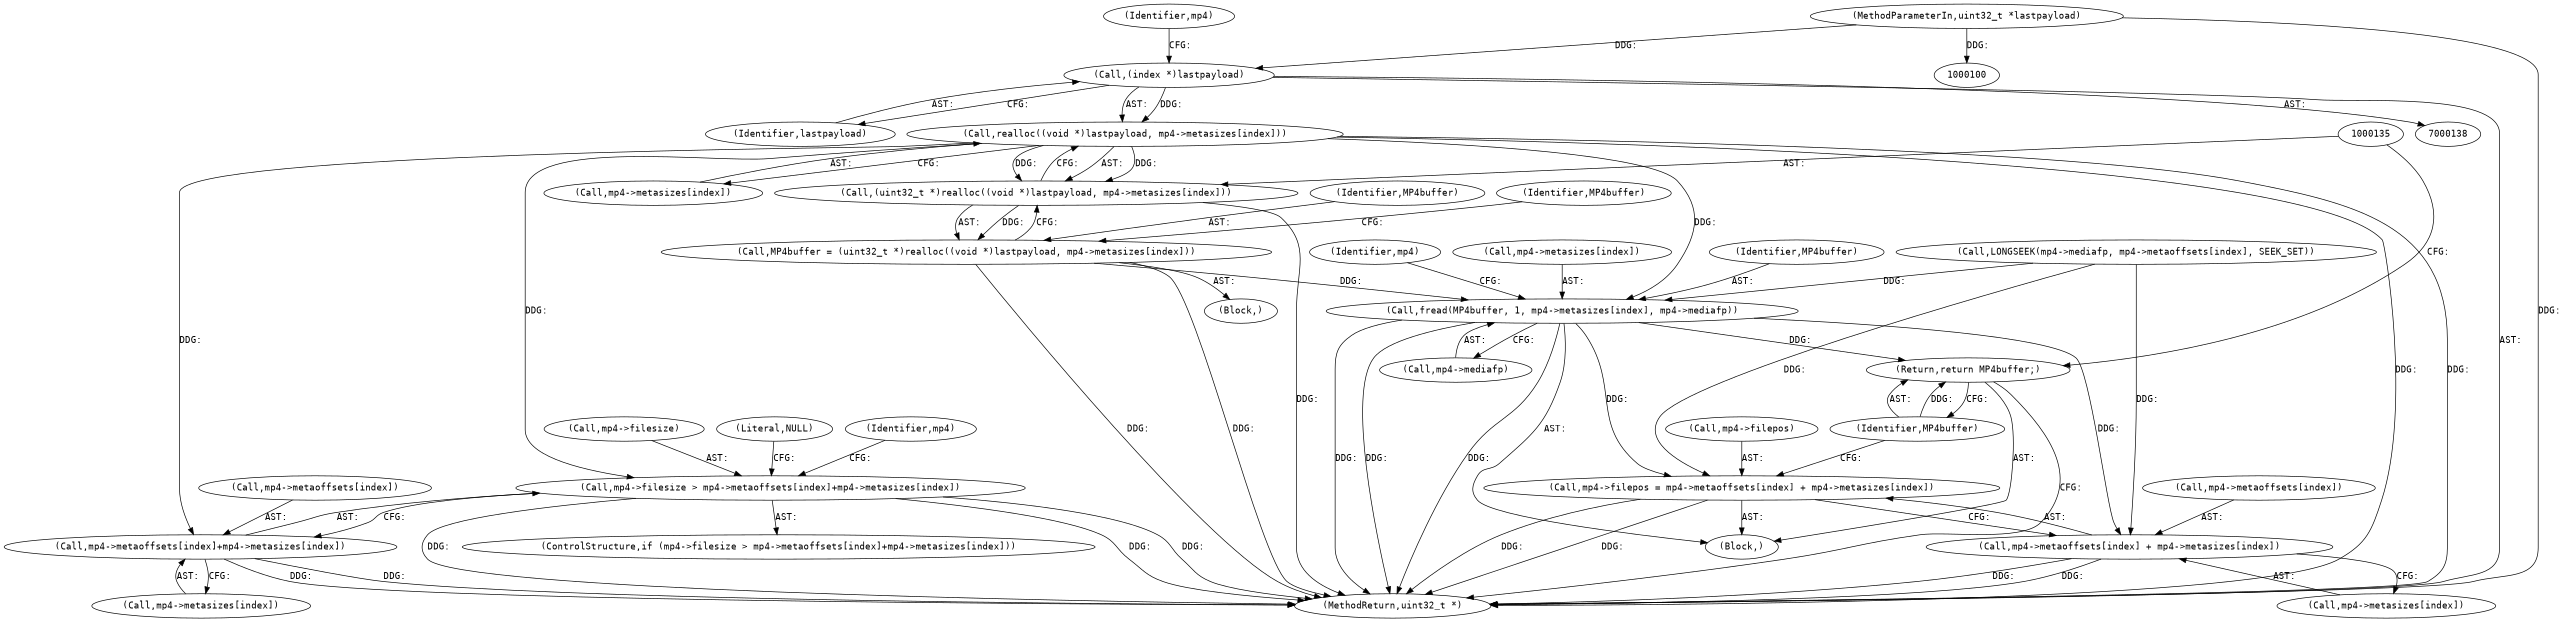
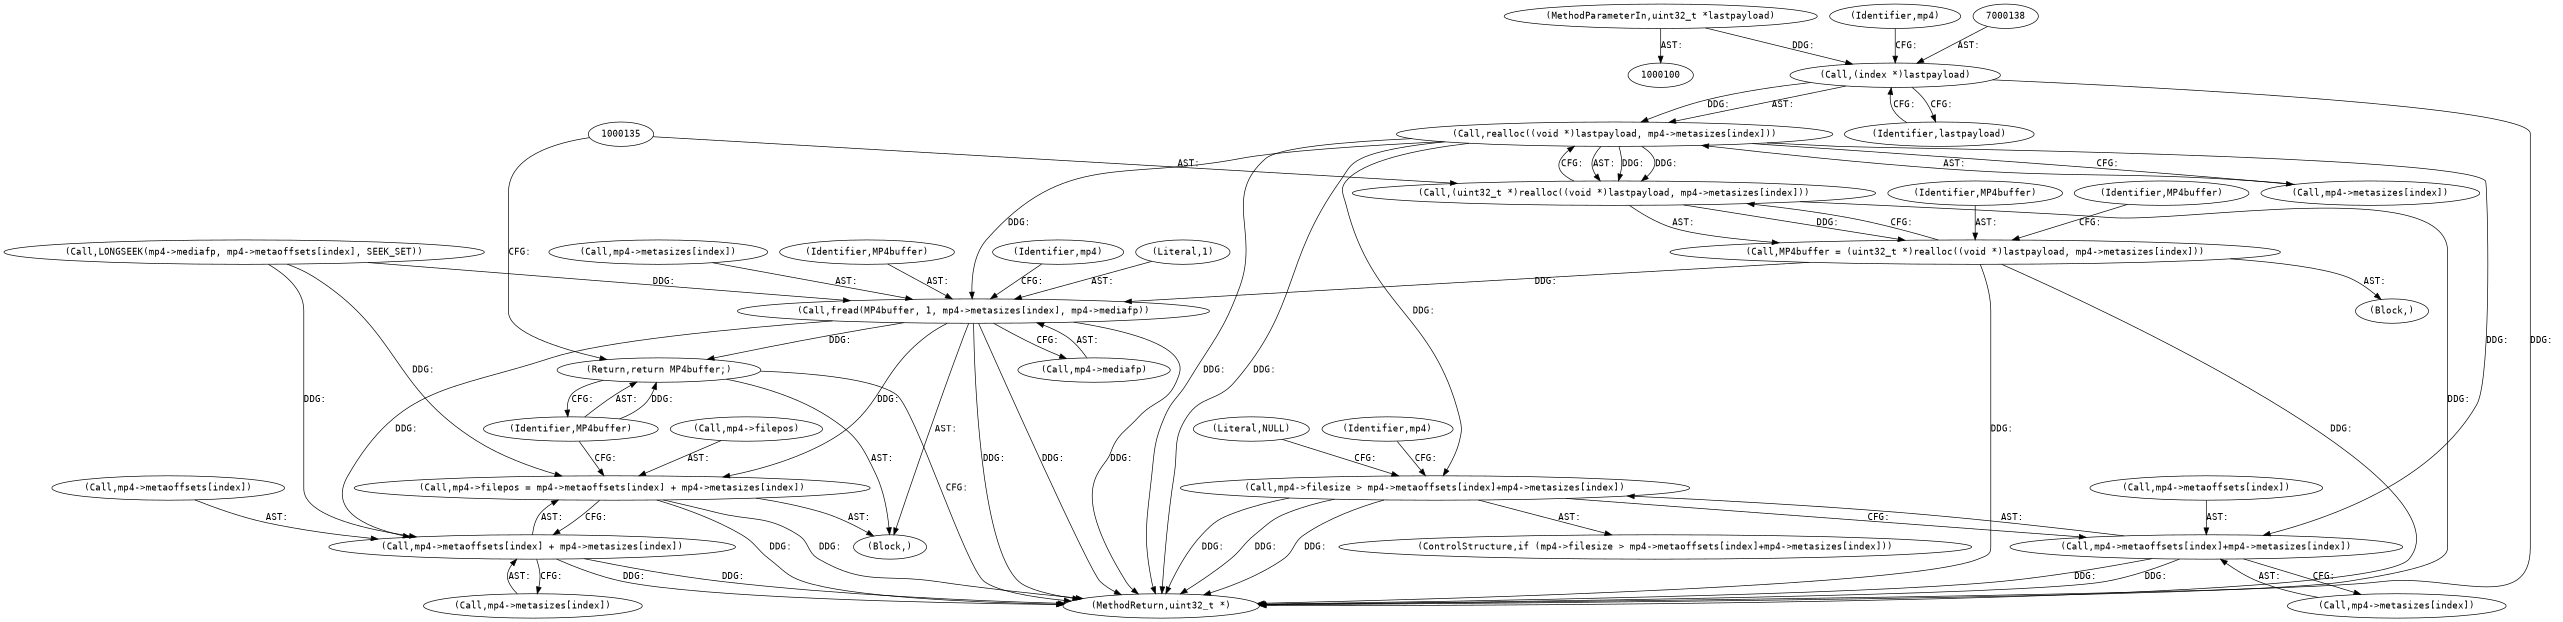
edge "(MethodParameterIn,uint32_t *lastpayload)" -> "1000100": label "DDG: " -> "AST: "
edge "(Call,(index *)lastpayload)" -> "7000138": reversed
edge "(Identifier,lastpayload)" -> "(Call,(index *)lastpayload)": label "AST: " -> "CFG: "
node "(Literal,1)": added
edge "(Call,(index *)lastpayload)" -> "(MethodReturn,uint32_t *)": label "AST: " -> "DDG: "
node "(Call,mp4->filesize)": removed
edge "(MethodParameterIn,uint32_t *lastpayload)" -> "(MethodReturn,uint32_t *)": removed, label "DDG:"
